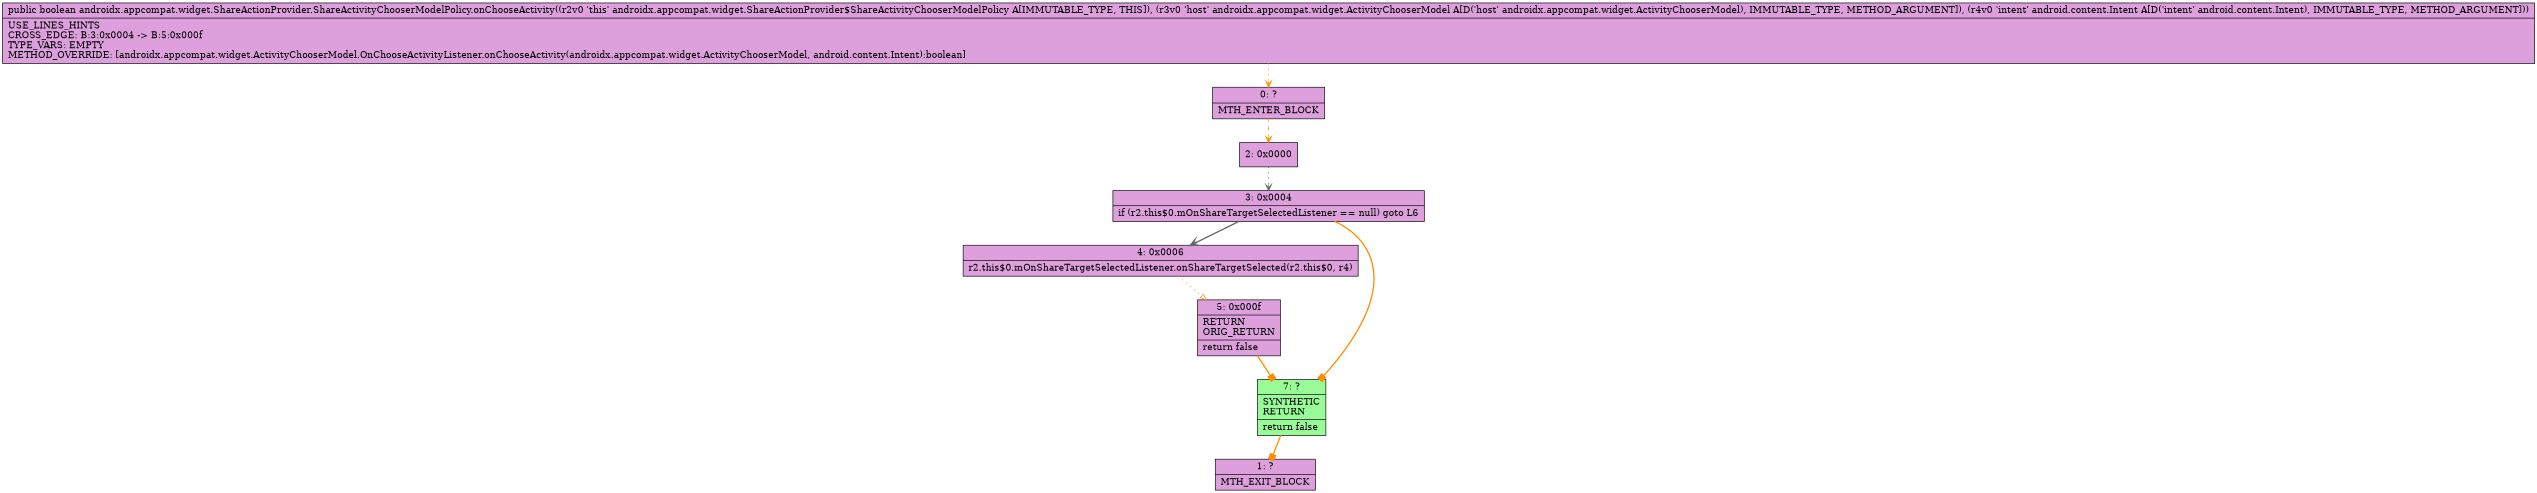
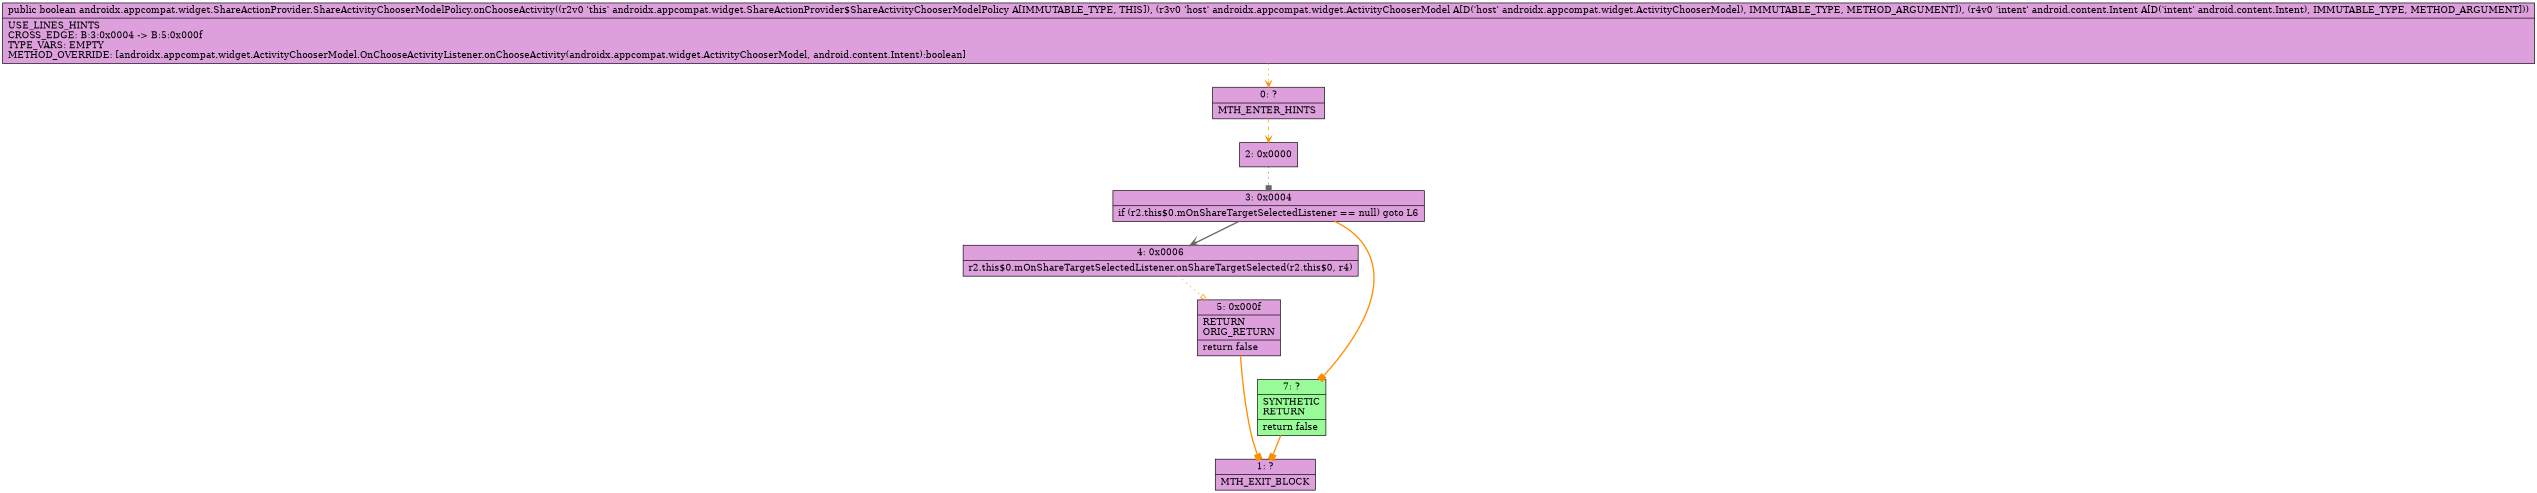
node "0: ?": text "MTH_ENTER_BLOCK" -> "MTH_ENTER_HINTS"
edge "2: 0x0000" -> "3: 0x0004": arrowhead vee -> box
edge "5: 0x000f" -> "7: ?": now "5: 0x000f" -> "1: ?"
